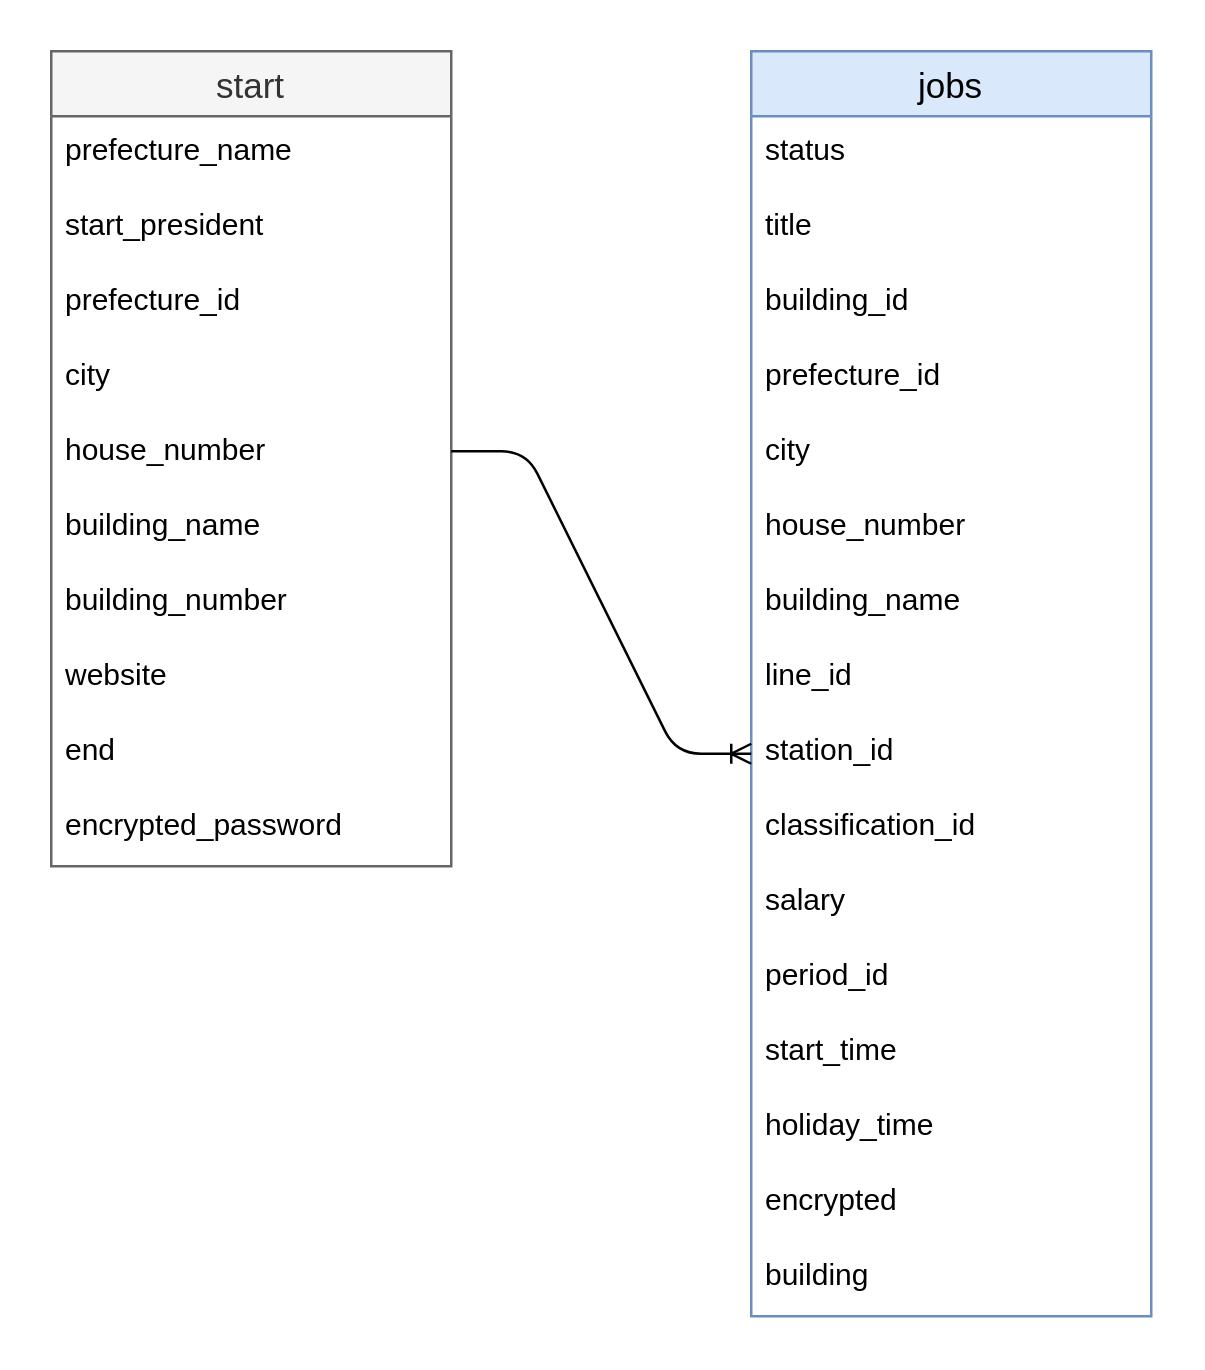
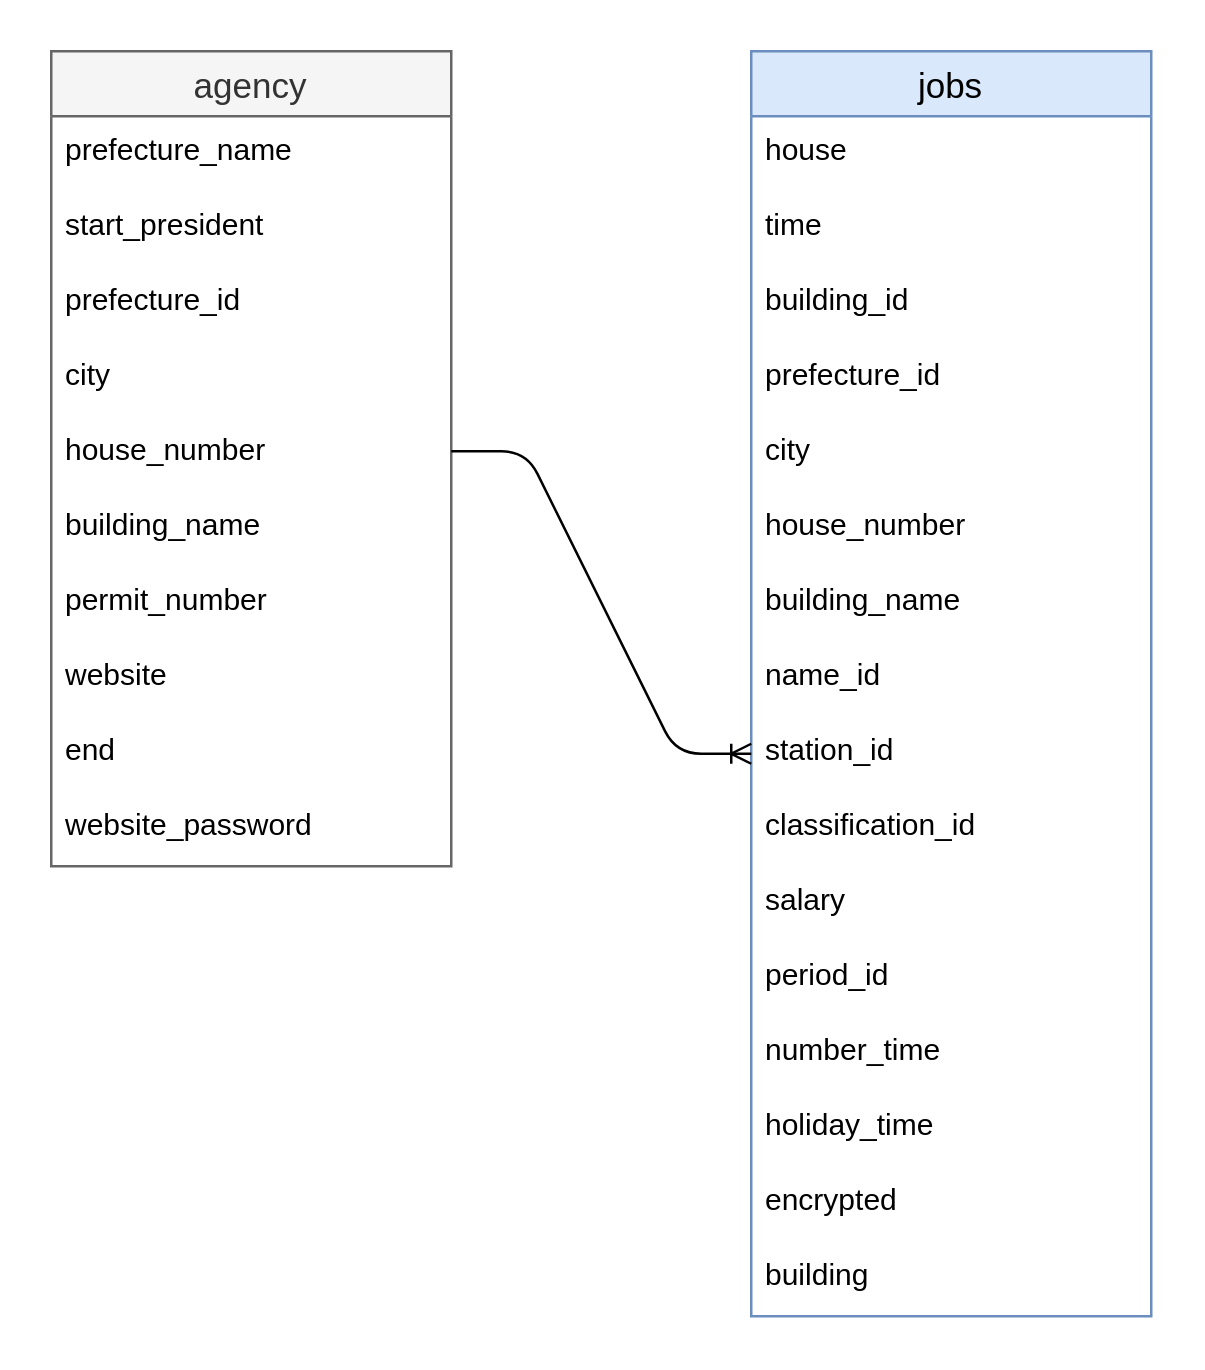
node "start": label "start" -> "agency"
node "status": label "status" -> "house"
node "title": label "title" -> "time"
node "building_number": label "building_number" -> "permit_number"
node "line_id": label "line_id" -> "name_id"
node "encrypted_password": label "encrypted_password" -> "website_password"
node "start_time": label "start_time" -> "number_time"
